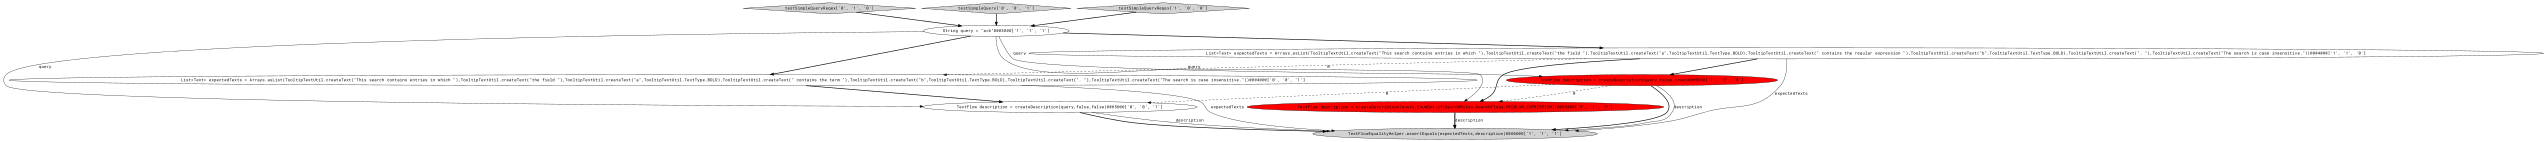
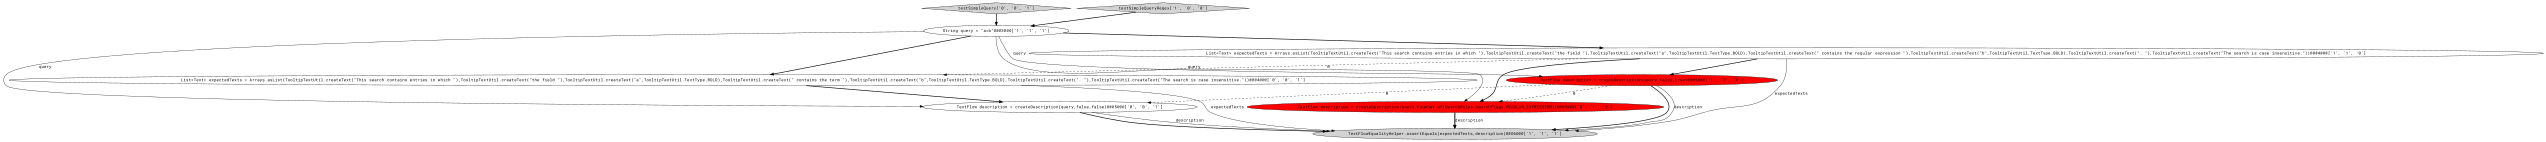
node "testSimpleQueryRegex['0', '1', '0']": removed
